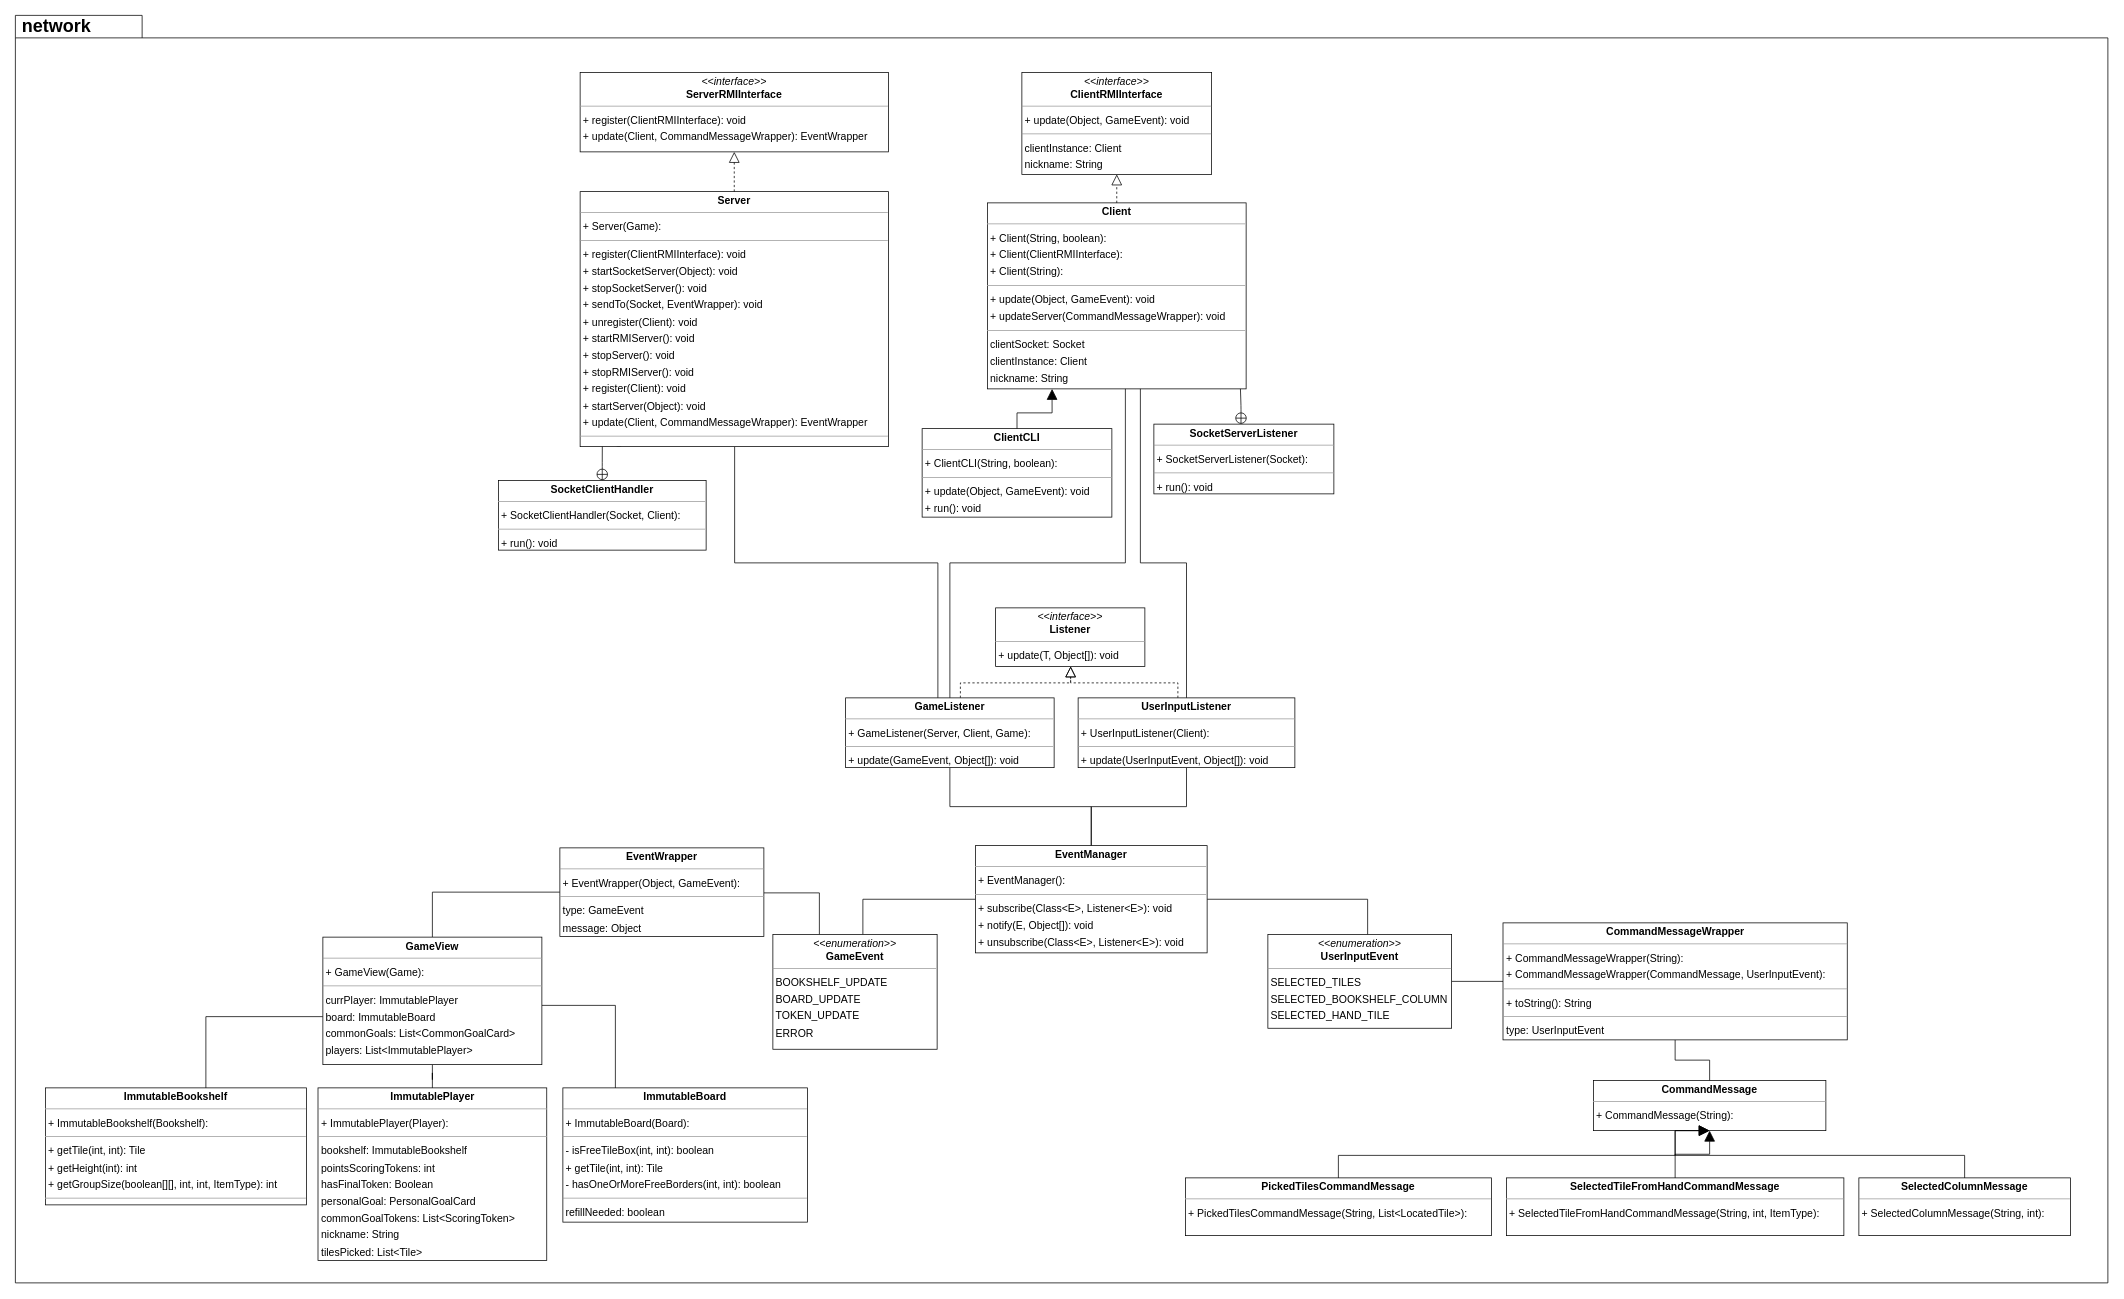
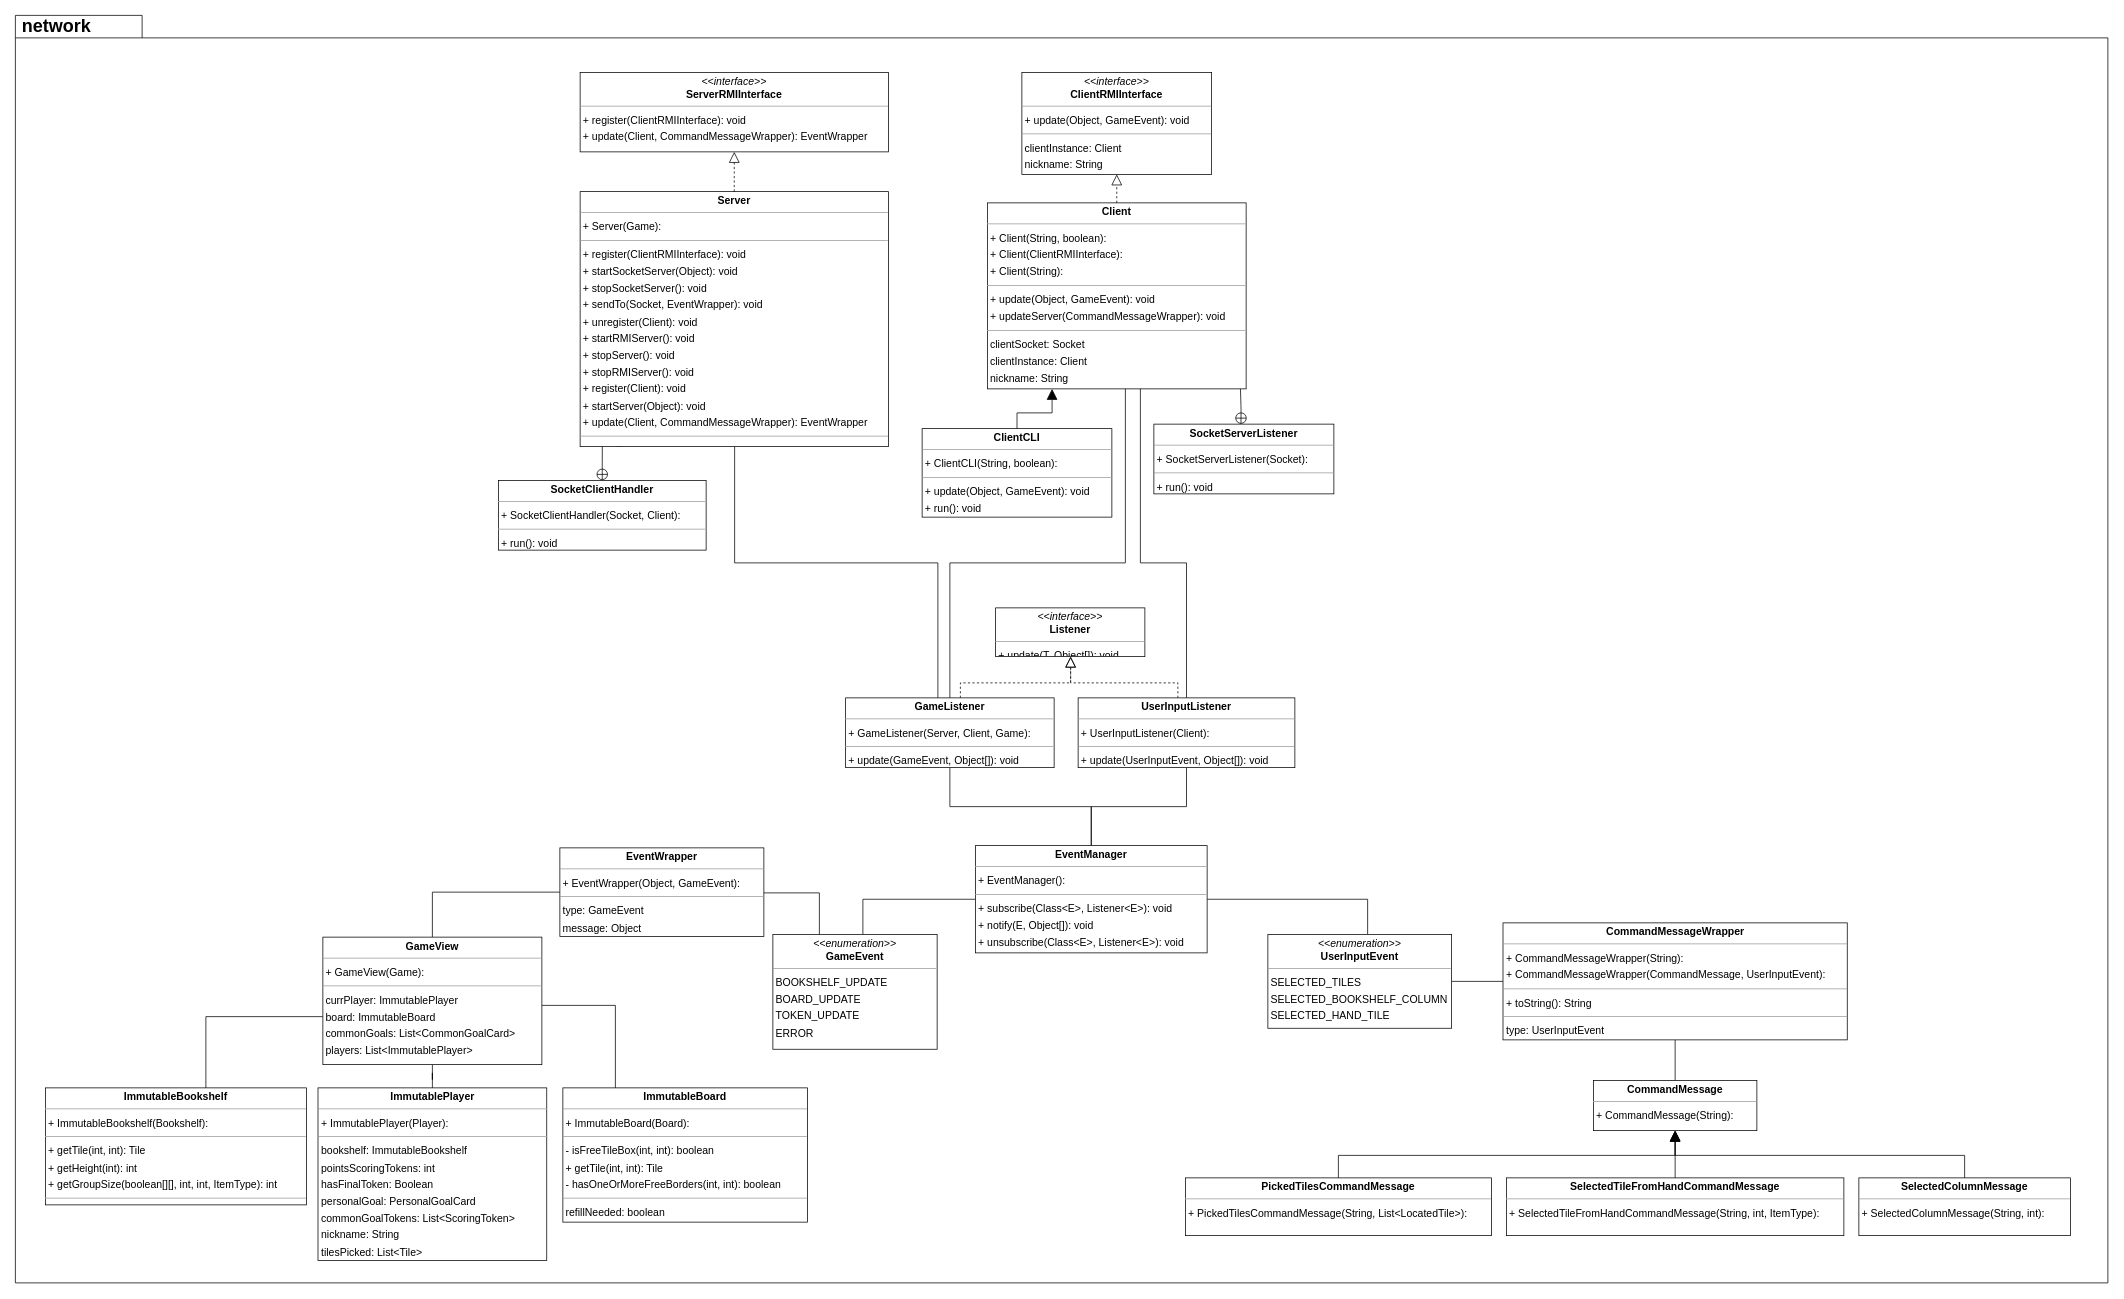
node "<<interface>> Listener + update(T, Object[]): void": size 149x59 -> 149x49
node "CommandMessage + CommandMessage(String):": size 233x50 -> 164x50
